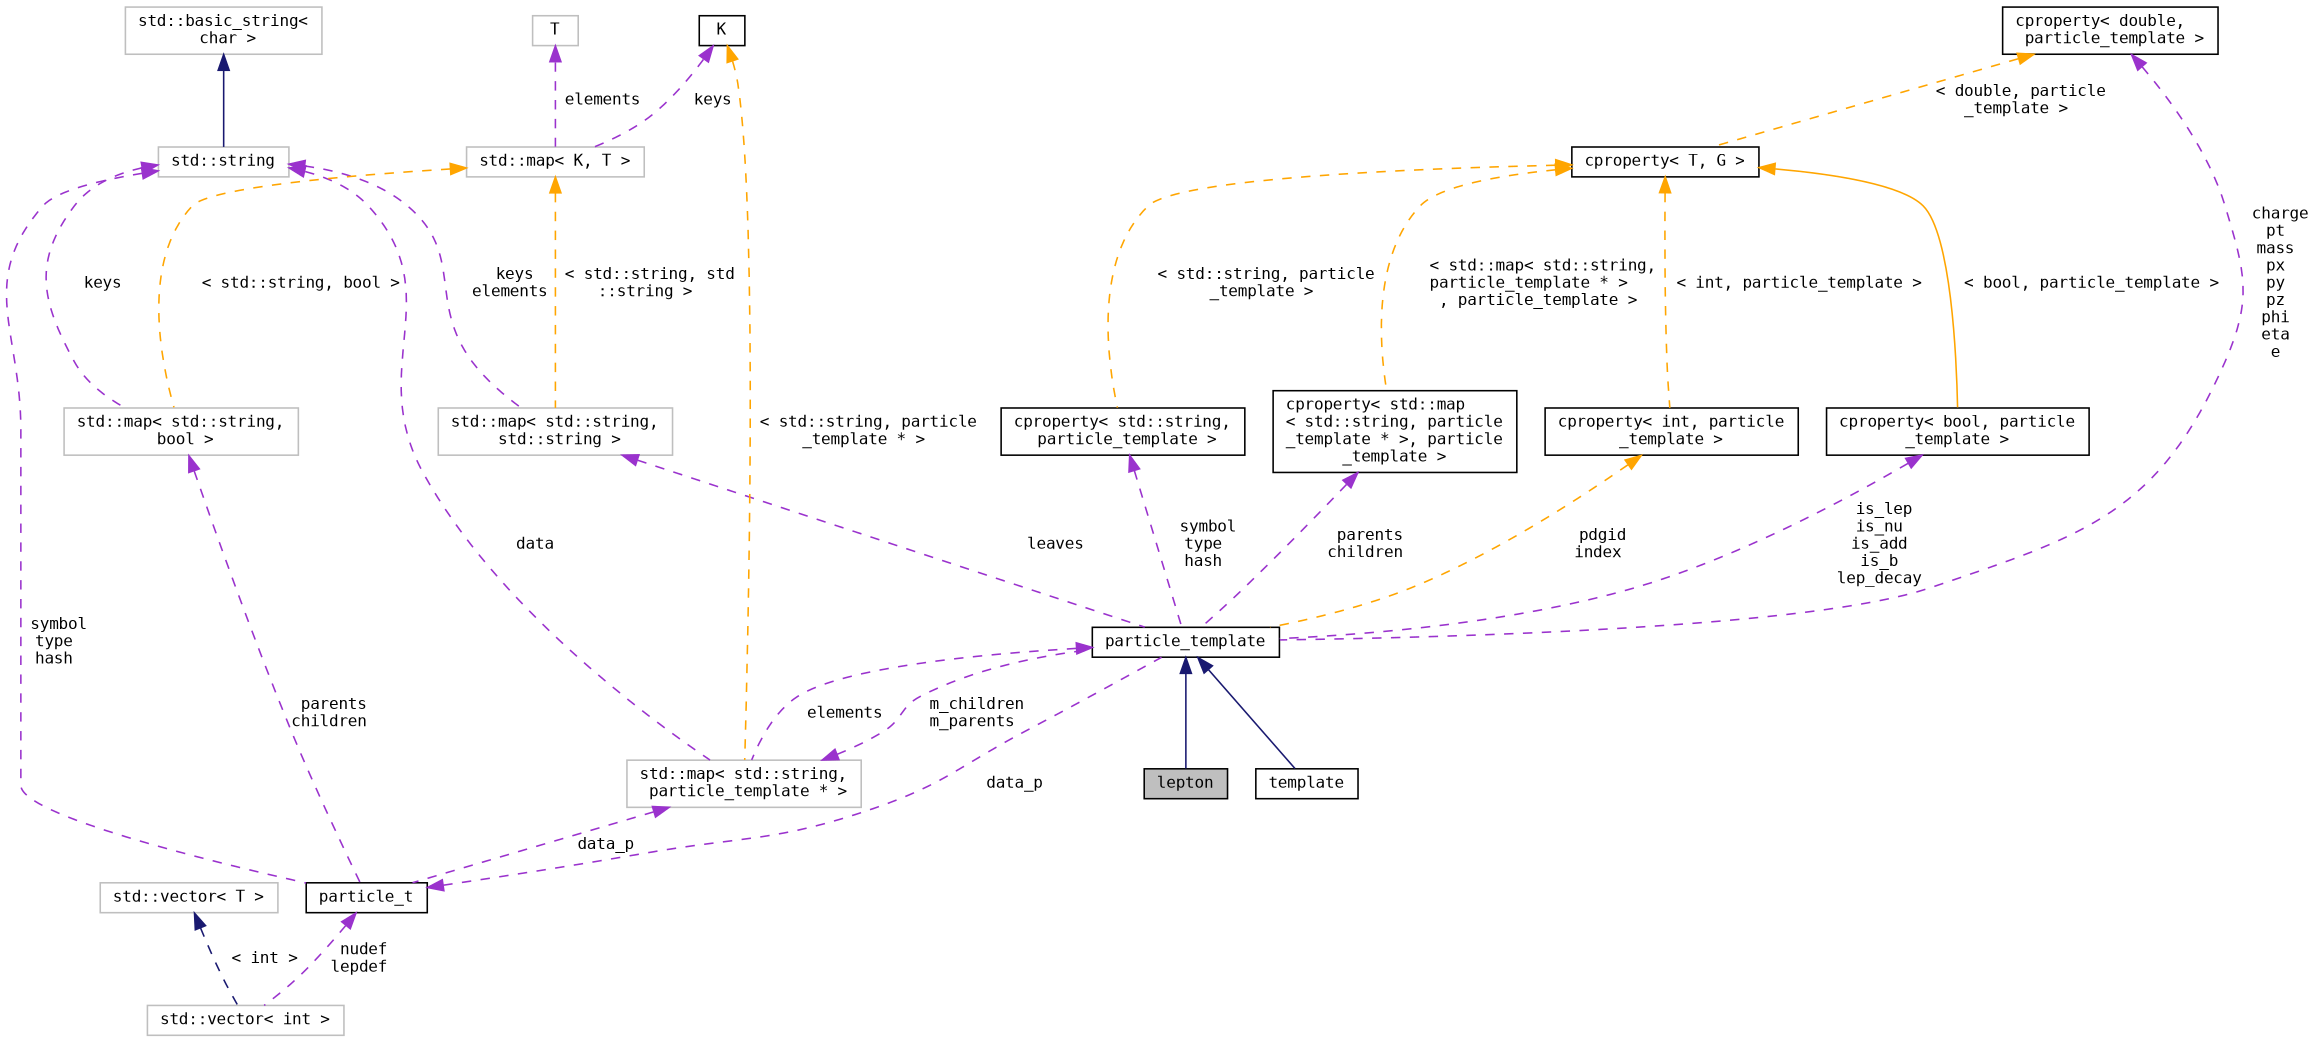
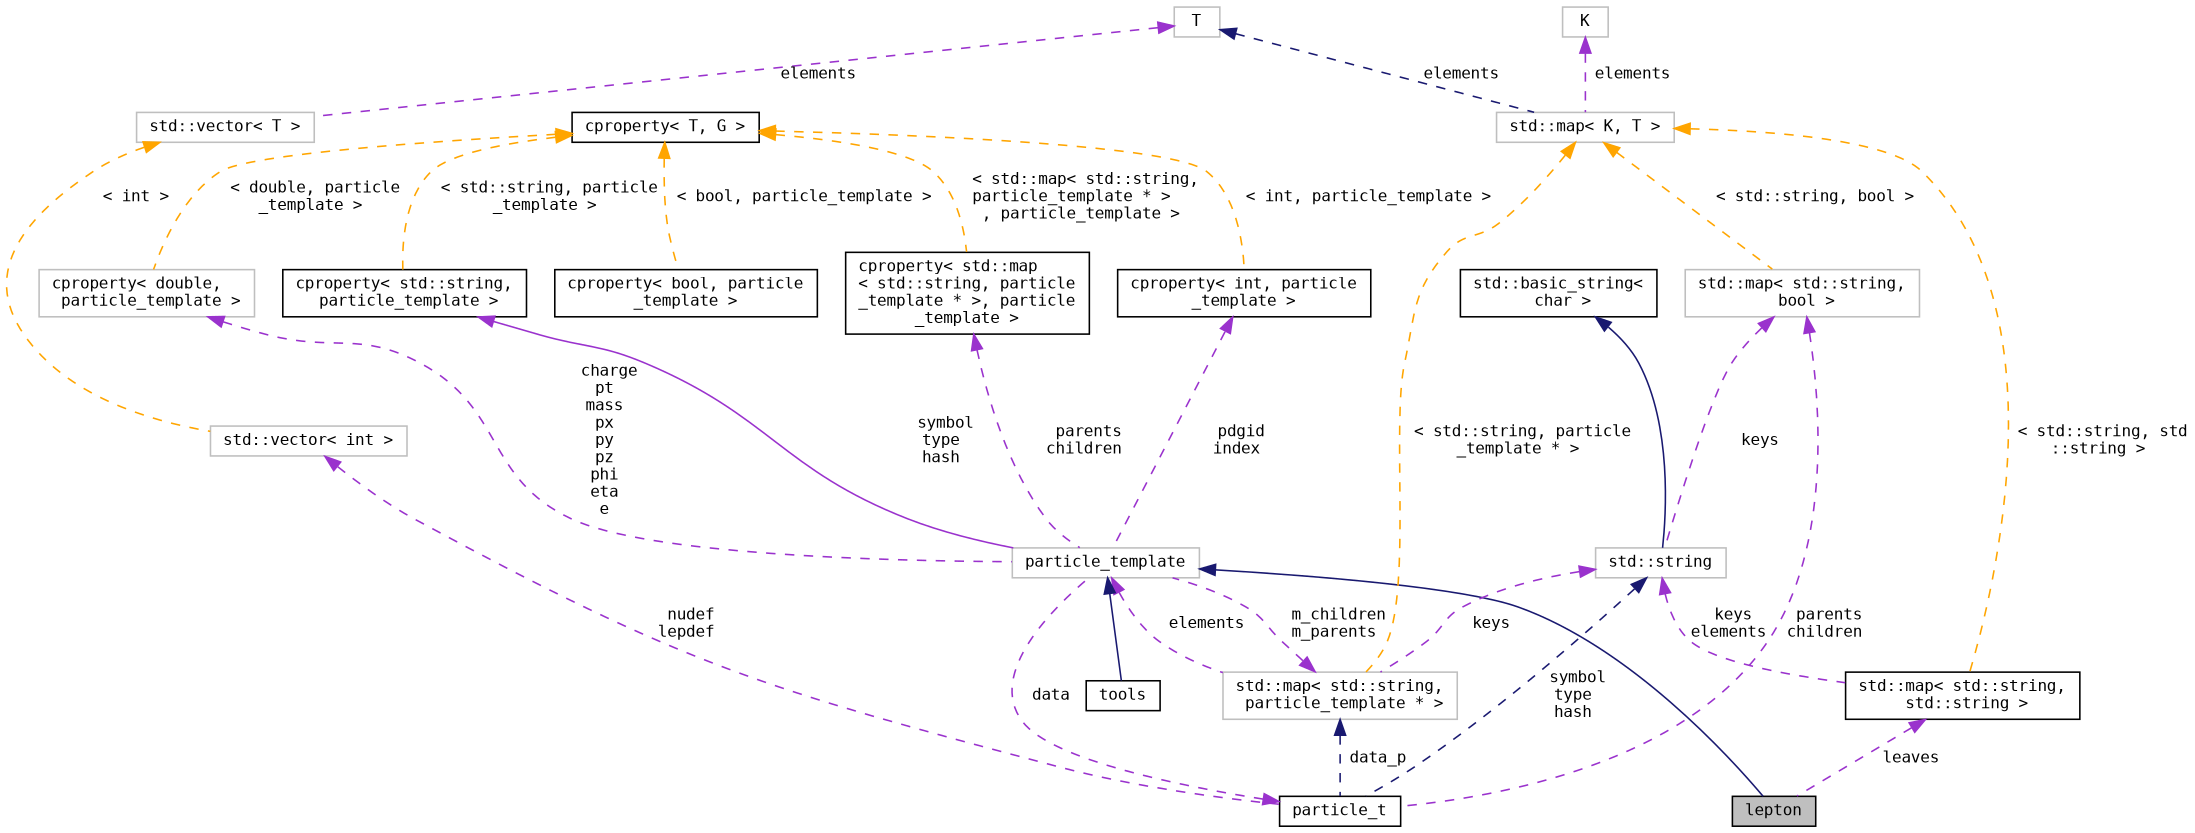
node "std::basic_string< char >": color grey75 -> black
node "K": color black -> grey75
node "cproperty< double, particle_template >": color black -> grey75
edge "std::vector< T >" -> "T": added, label "elements"
edge "std::map< K, T >" -> "K": label " keys" -> " elements"
edge "cproperty< T, G >" -> "cproperty< double, particle_template >": reversed
edge "std::map< K, T >" -> "T": color darkorchid3 -> midnightblue
edge "cproperty< bool, particle _template >" -> "cproperty< T, G >": style solid -> dashed
edge "std::map< std::string, bool >" -> "std::string": reversed
edge "std::map< std::string, particle_template * >" -> "K": now "std::map< std::string, particle_template * >" -> "std::map< K, T >"
node "std::map< std::string, std::string >": color grey75 -> black
edge "particle_template" -> "std::map< std::string, std::string >": now "lepton" -> "std::map< std::string, std::string >"
edge "std::map< std::string, particle_template * >" -> "std::string": label " data" -> " keys"
edge "particle_template" -> "cproperty< std::string, particle_template >": style dashed -> solid
edge "particle_template" -> "cproperty< int, particle _template >": color orange -> darkorchid3
edge "particle_t" -> "std::string": color darkorchid3 -> midnightblue
edge "particle_template" -> "cproperty< bool, particle _template >": removed, label "is_lep is_nu is_add is_b lep_decay"
node "particle_template": color black -> grey75
edge "particle_template" -> "particle_t": label " data_p" -> " data"
node "template": label "template" -> "tools"
edge "particle_t" -> "std::map< std::string, particle_template * >": color darkorchid3 -> midnightblue
edge "std::vector< int >" -> "std::vector< T >": color midnightblue -> orange
edge "std::vector< int >" -> "particle_t": reversed
